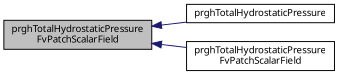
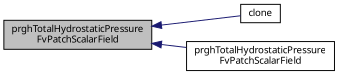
node "prghTotalHydrostaticPressure": label "prghTotalHydrostaticPressure" -> "clone"
